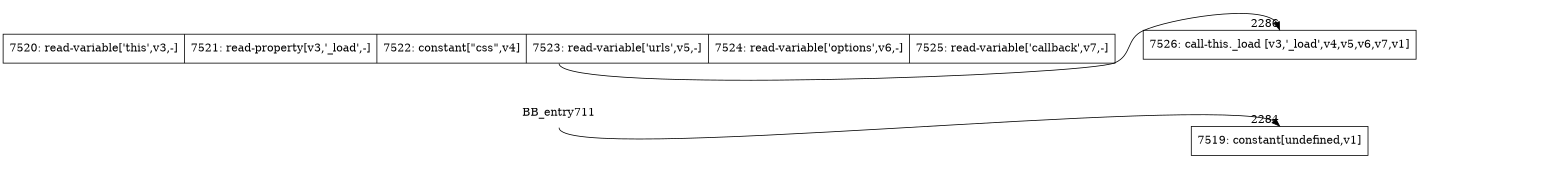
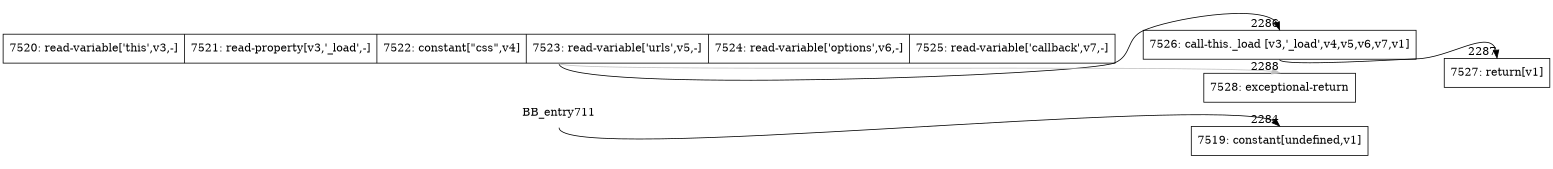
node "7527: return[v1]": added
node "7528: exceptional-return": added
